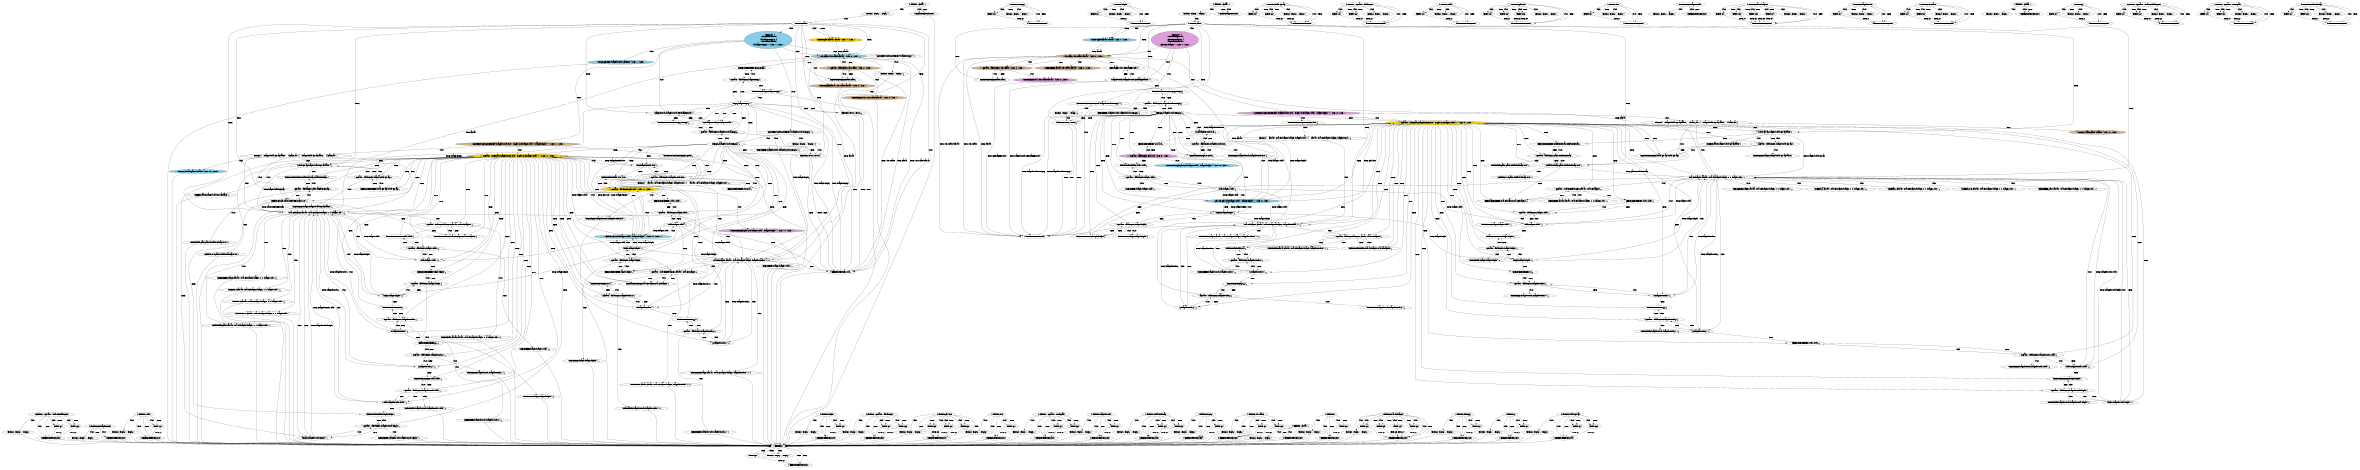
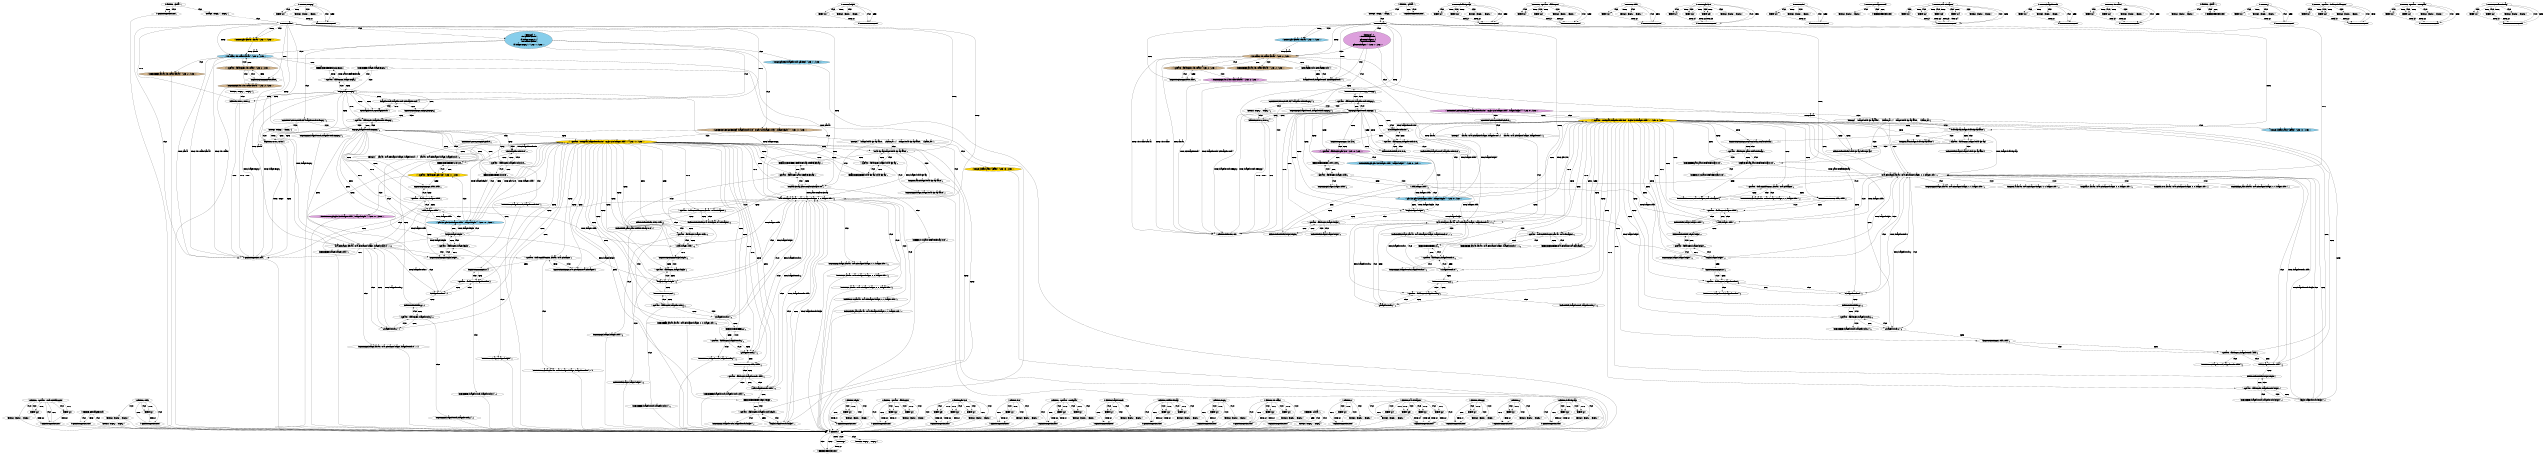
node "(CONTROL_STRUCTURE,IF,if (image_.empty()))": removed
edge "(<operator>.fieldAccess,image_.empty)" -> "(FIELD_IDENTIFIER,empty,empty)": label "AST: " -> "DDG: paint.setFilterBitmap"
edge "(<operator>.fieldAccess,image_.empty)" -> "(IDENTIFIER,image_,image_.empty())": reversed
node "<(LOCAL,SkPaint paint: SkPaint)<SUB>10</SUB>>": fillcolor tan -> skyblue
node "<(LOCAL,SkPaint paint: SkPaint)<SUB>13</SUB>>": fillcolor skyblue -> gold
